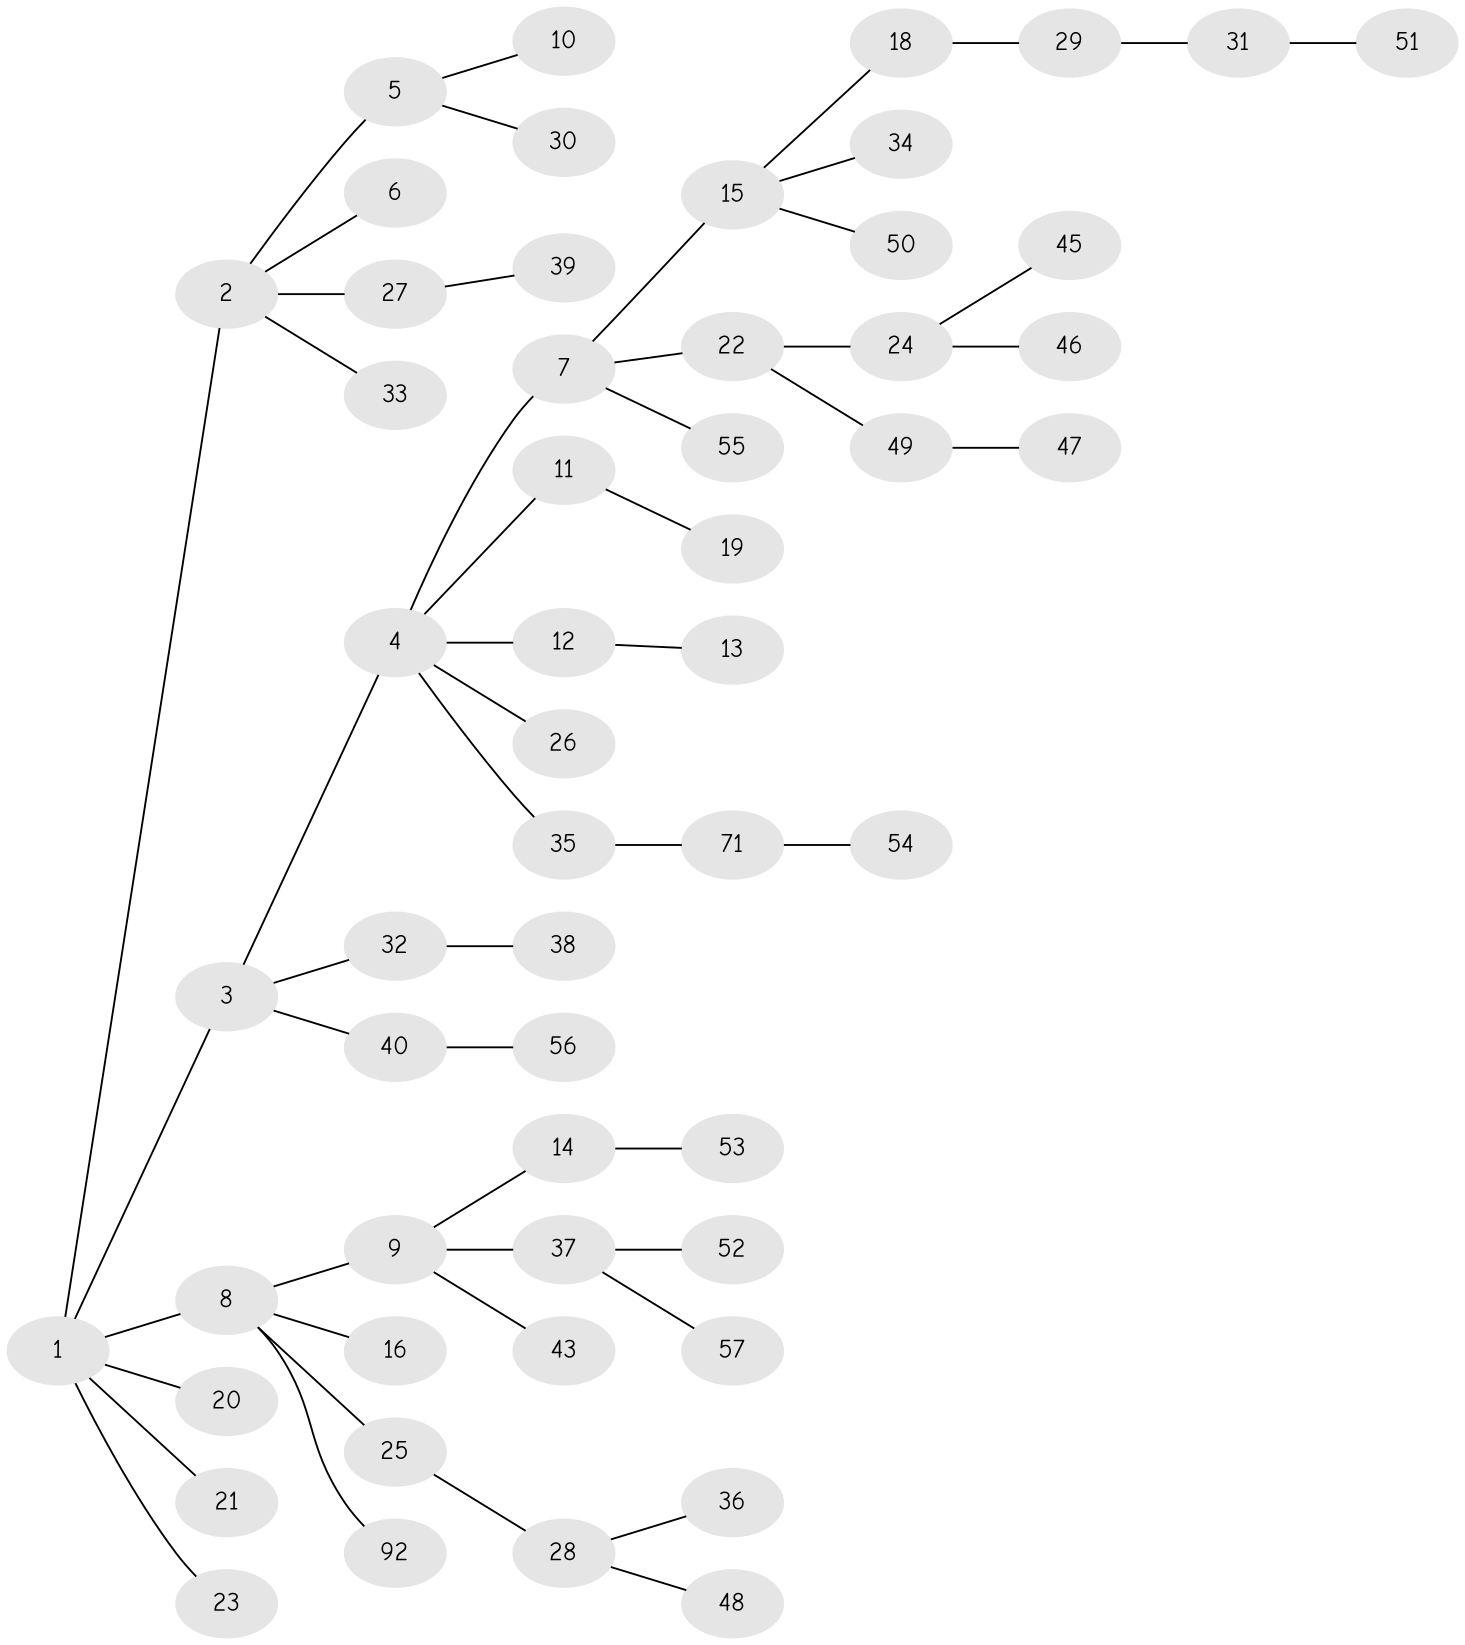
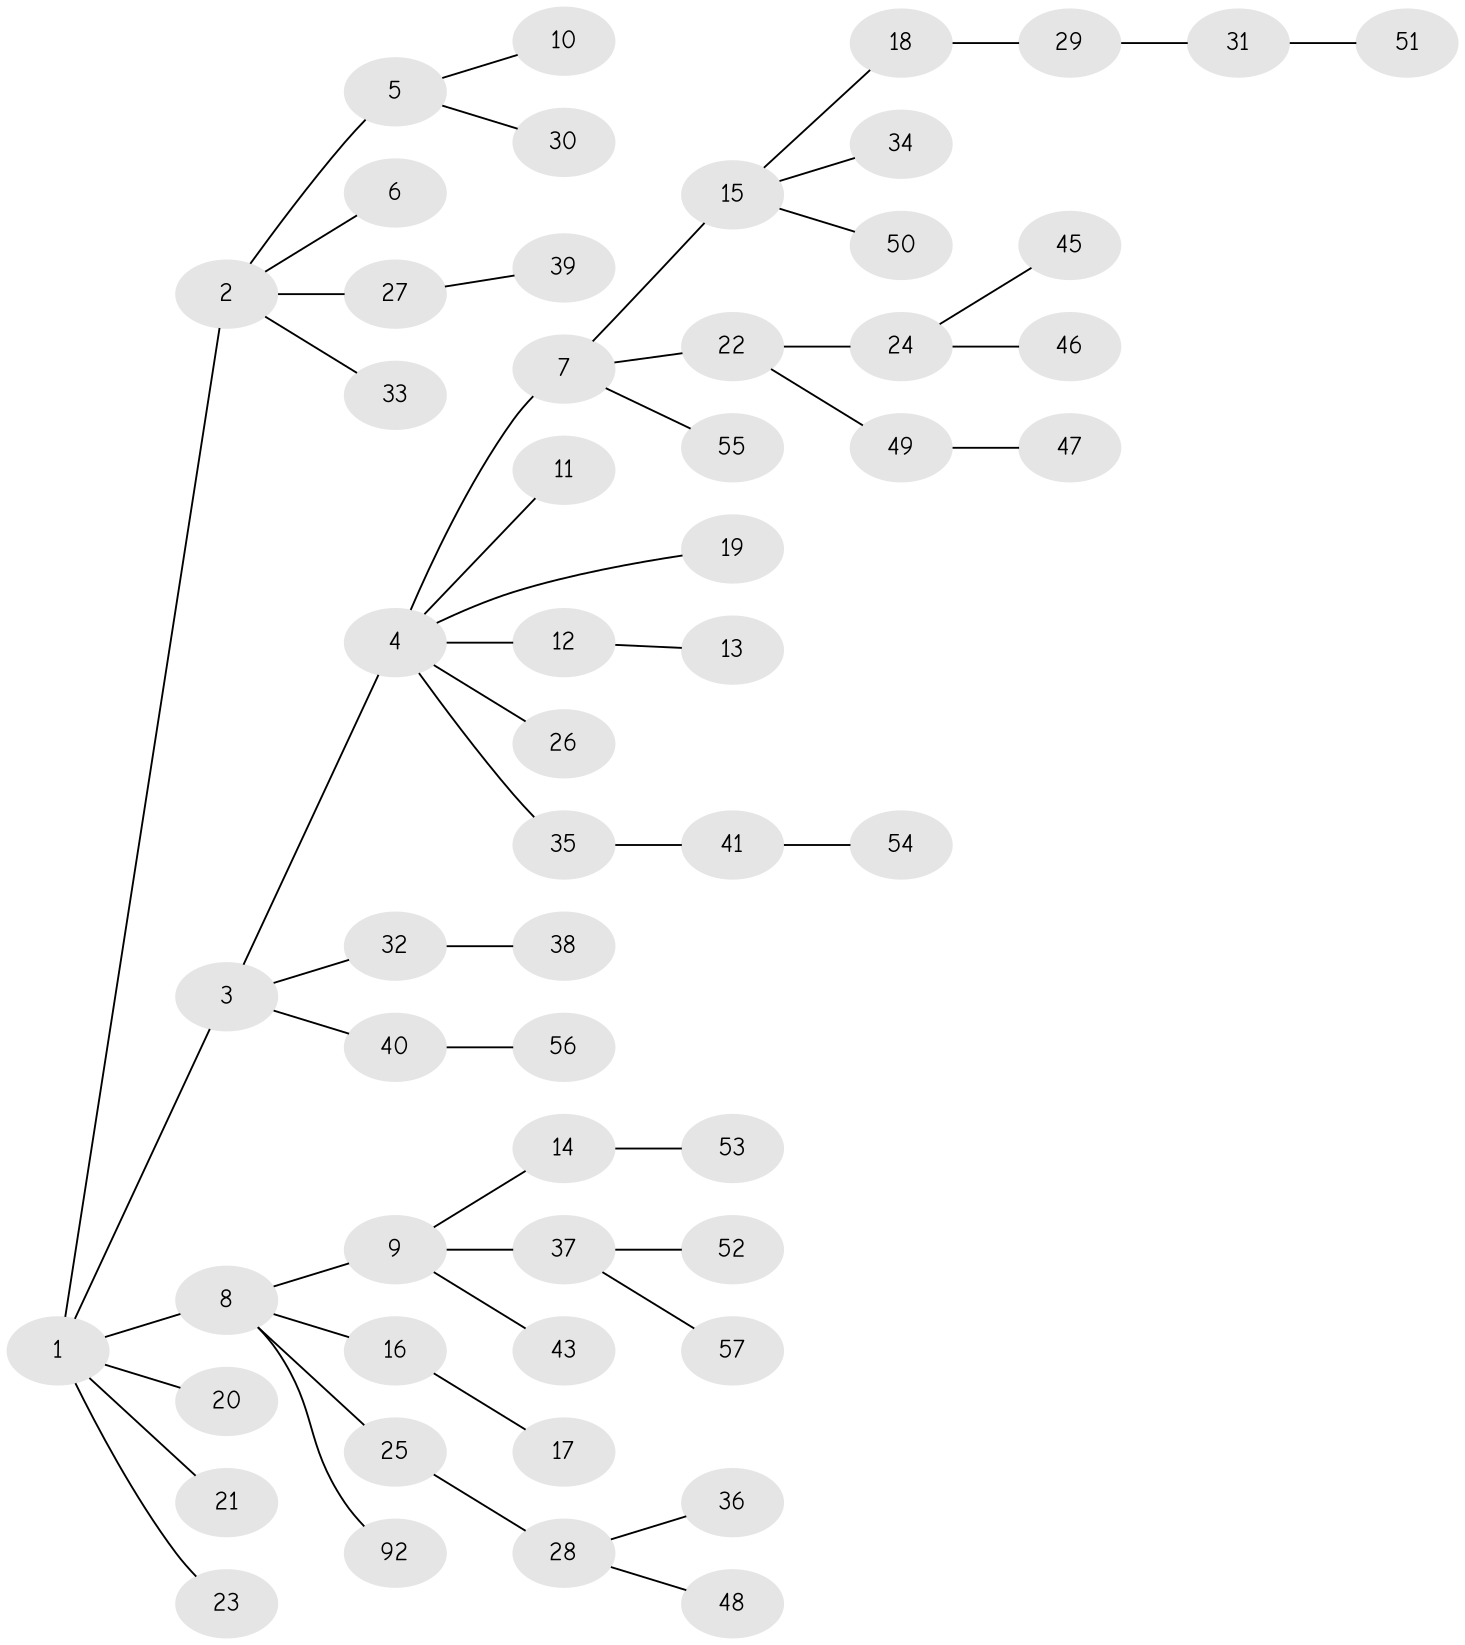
edge "11" -- "19": now "4" -- "19"
node "71": label "71" -> "41"
node "17": added
